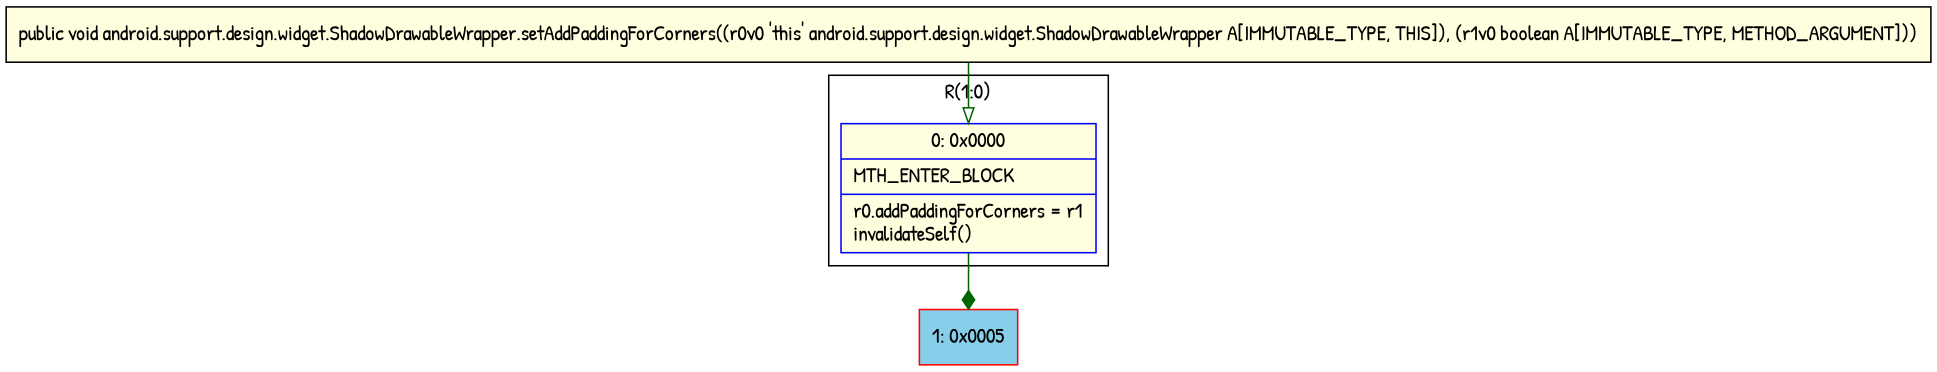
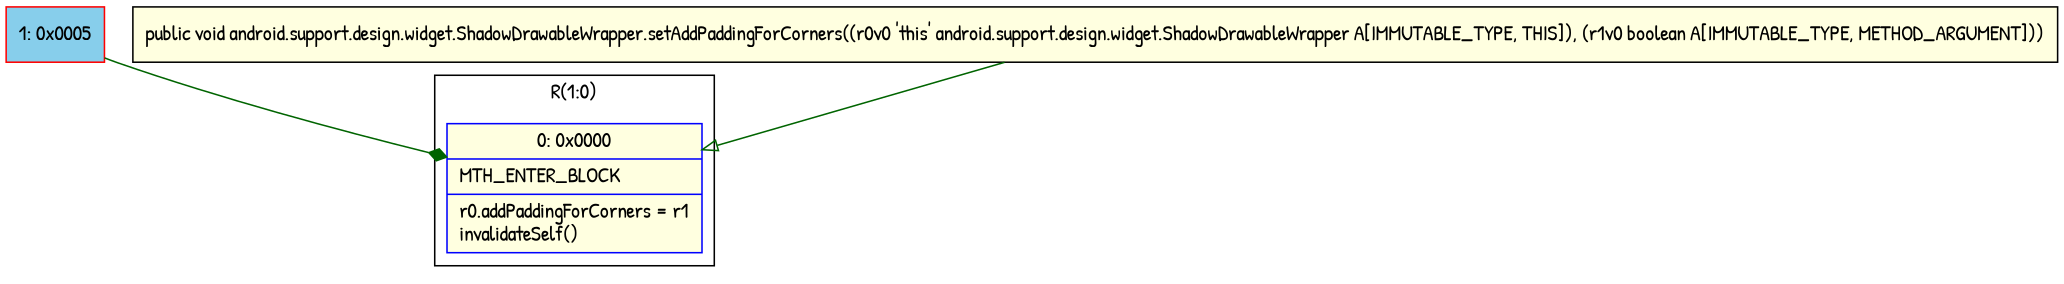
edge "0: 0x0000" -> "1: 0x0005": reversed
